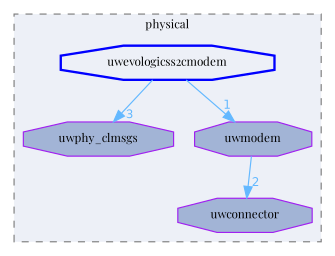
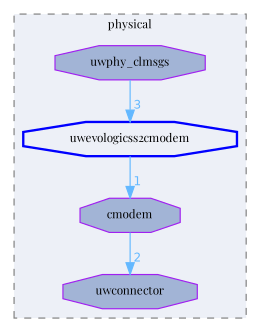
edge "uwevologicss2cmodem" -> "uwphy_clmsgs": reversed
node "uwmodem": label "uwmodem" -> "cmodem"
